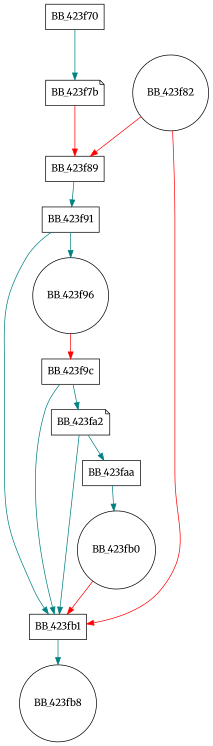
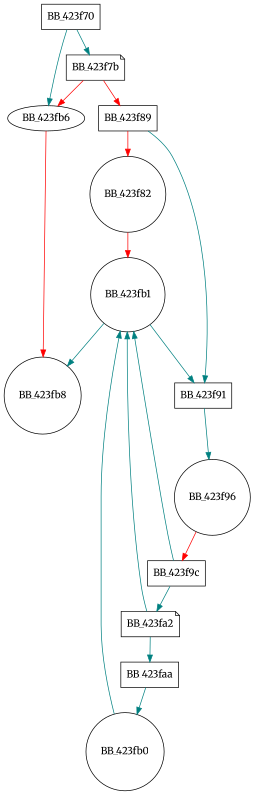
node "BB_423fb6": added
edge "BB_423f82" -> "BB_423f89": reversed
edge "BB_423f91" -> "BB_423fb1": reversed
edge "BB_423fb0" -> "BB_423fb1": color red -> teal
node "BB_423fb1": shape box -> circle
